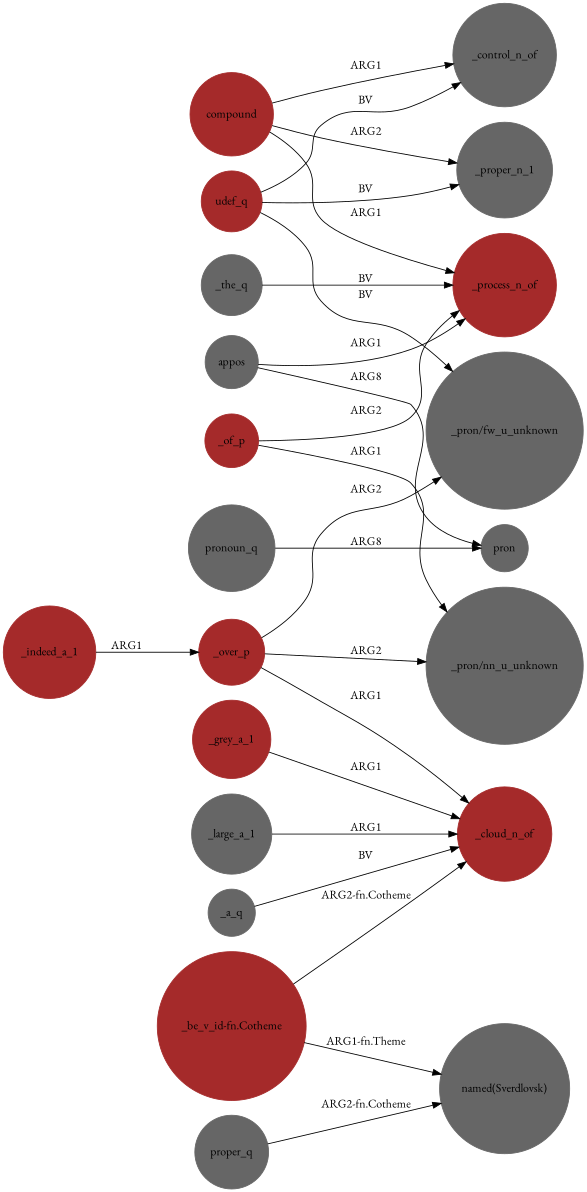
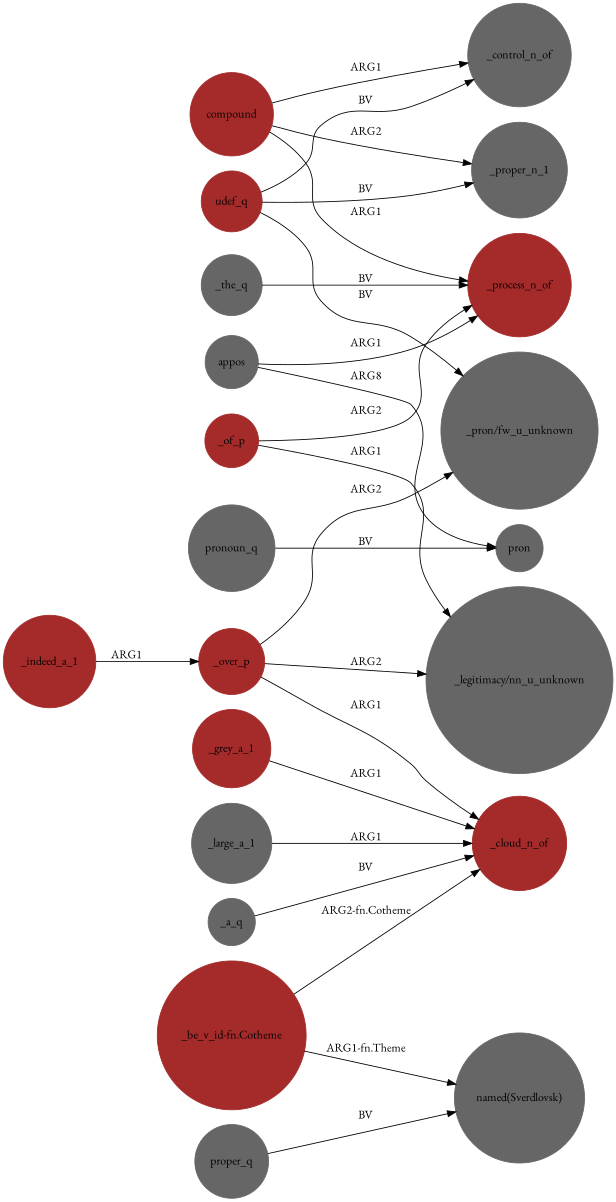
edge "pronoun_q" -> "pron": label "ARG8" -> "BV"
node "_pron/nn_u_unknown": label "_pron/nn_u_unknown" -> "_legitimacy/nn_u_unknown"
edge "proper_q" -> "named(Sverdlovsk)": label "ARG2-fn.Cotheme" -> "BV"
